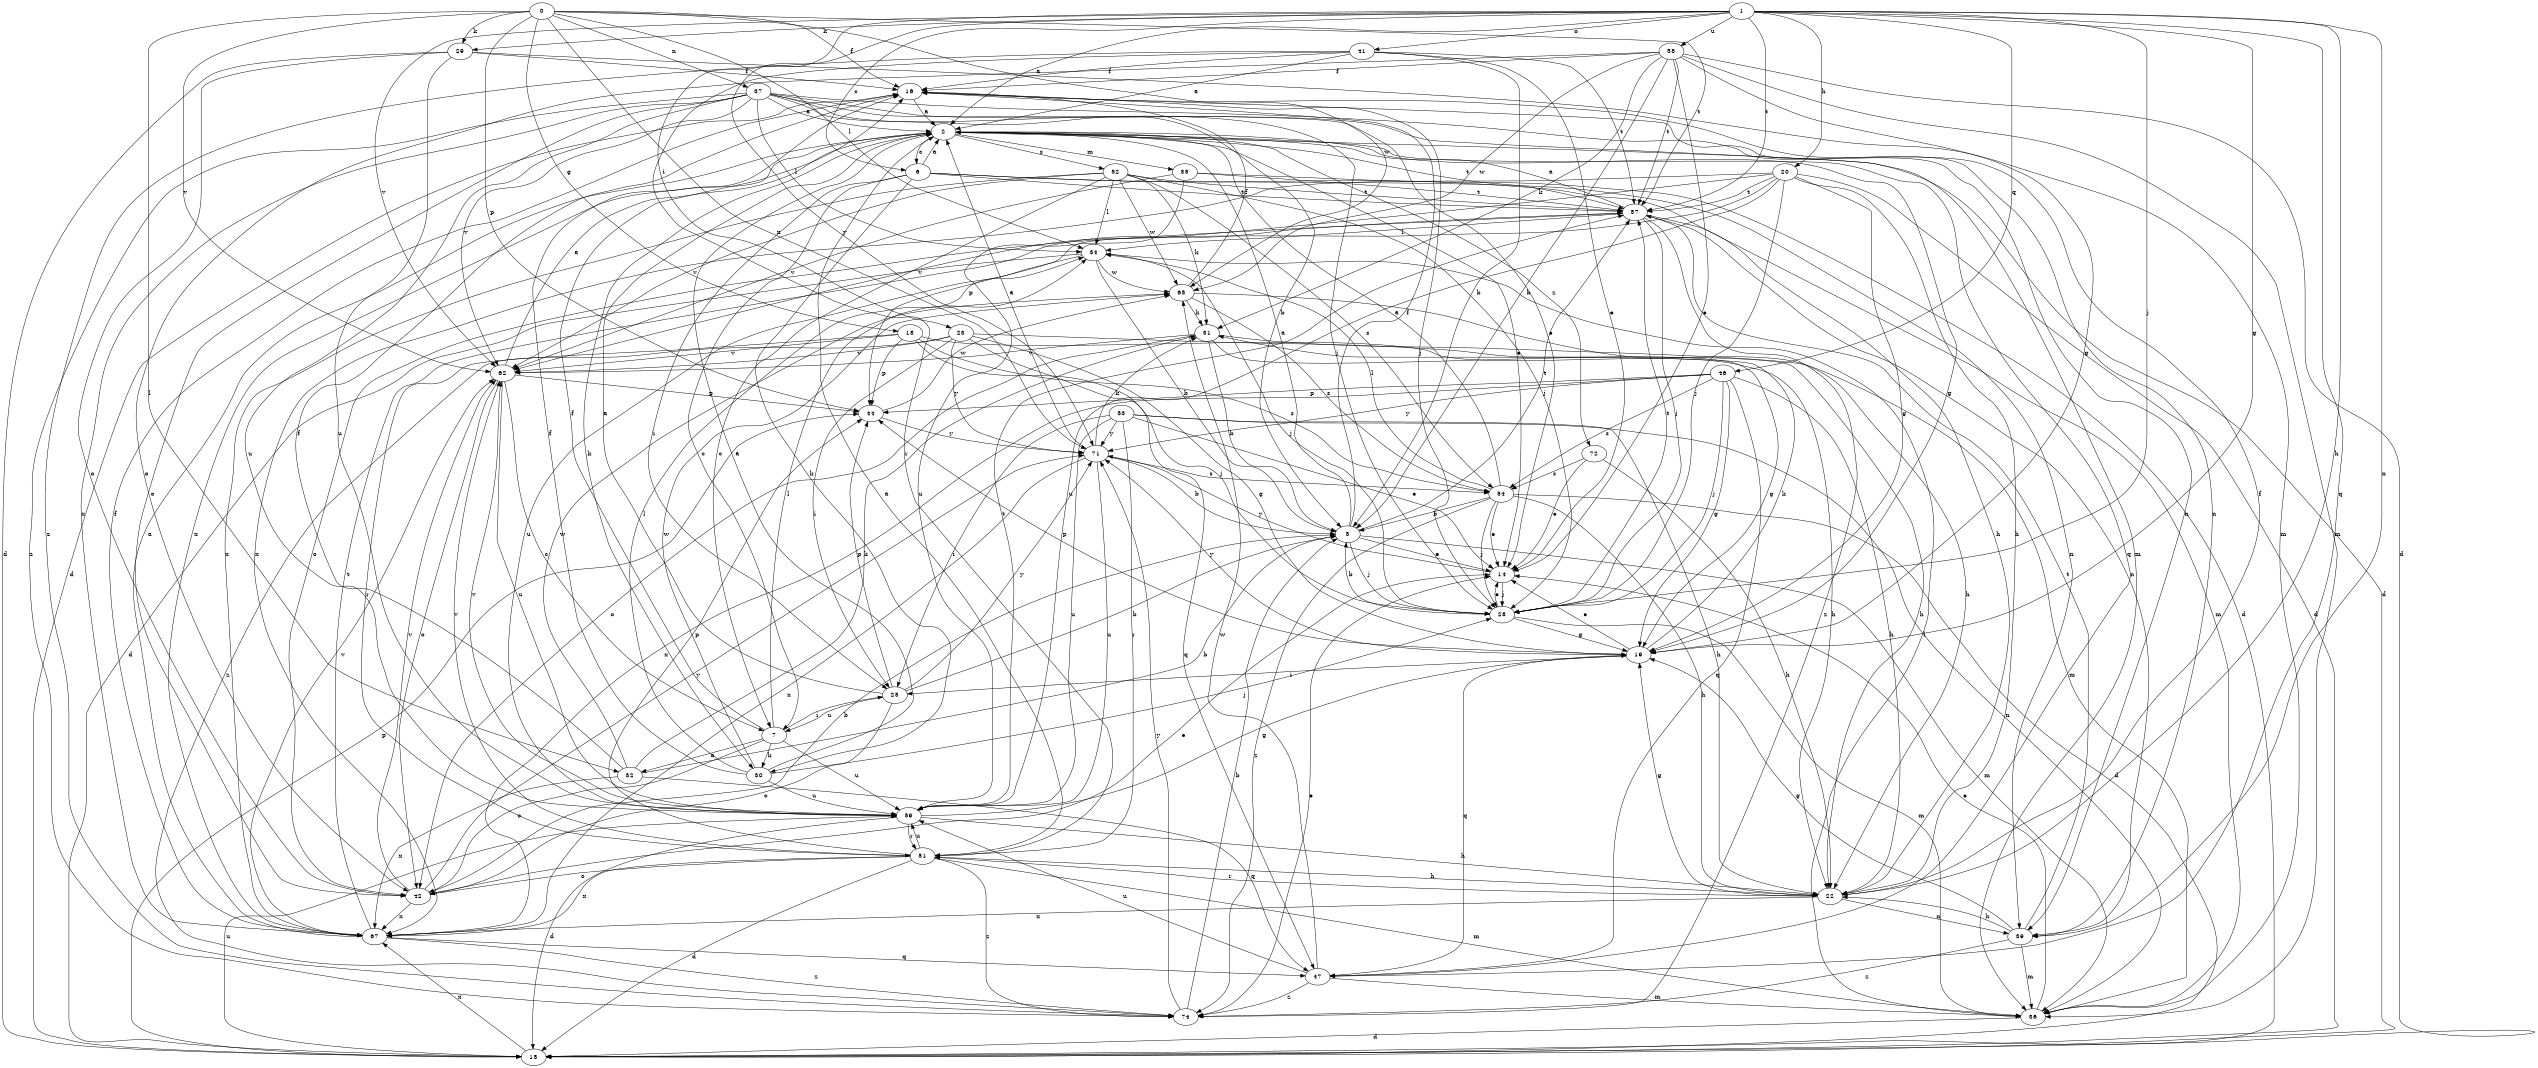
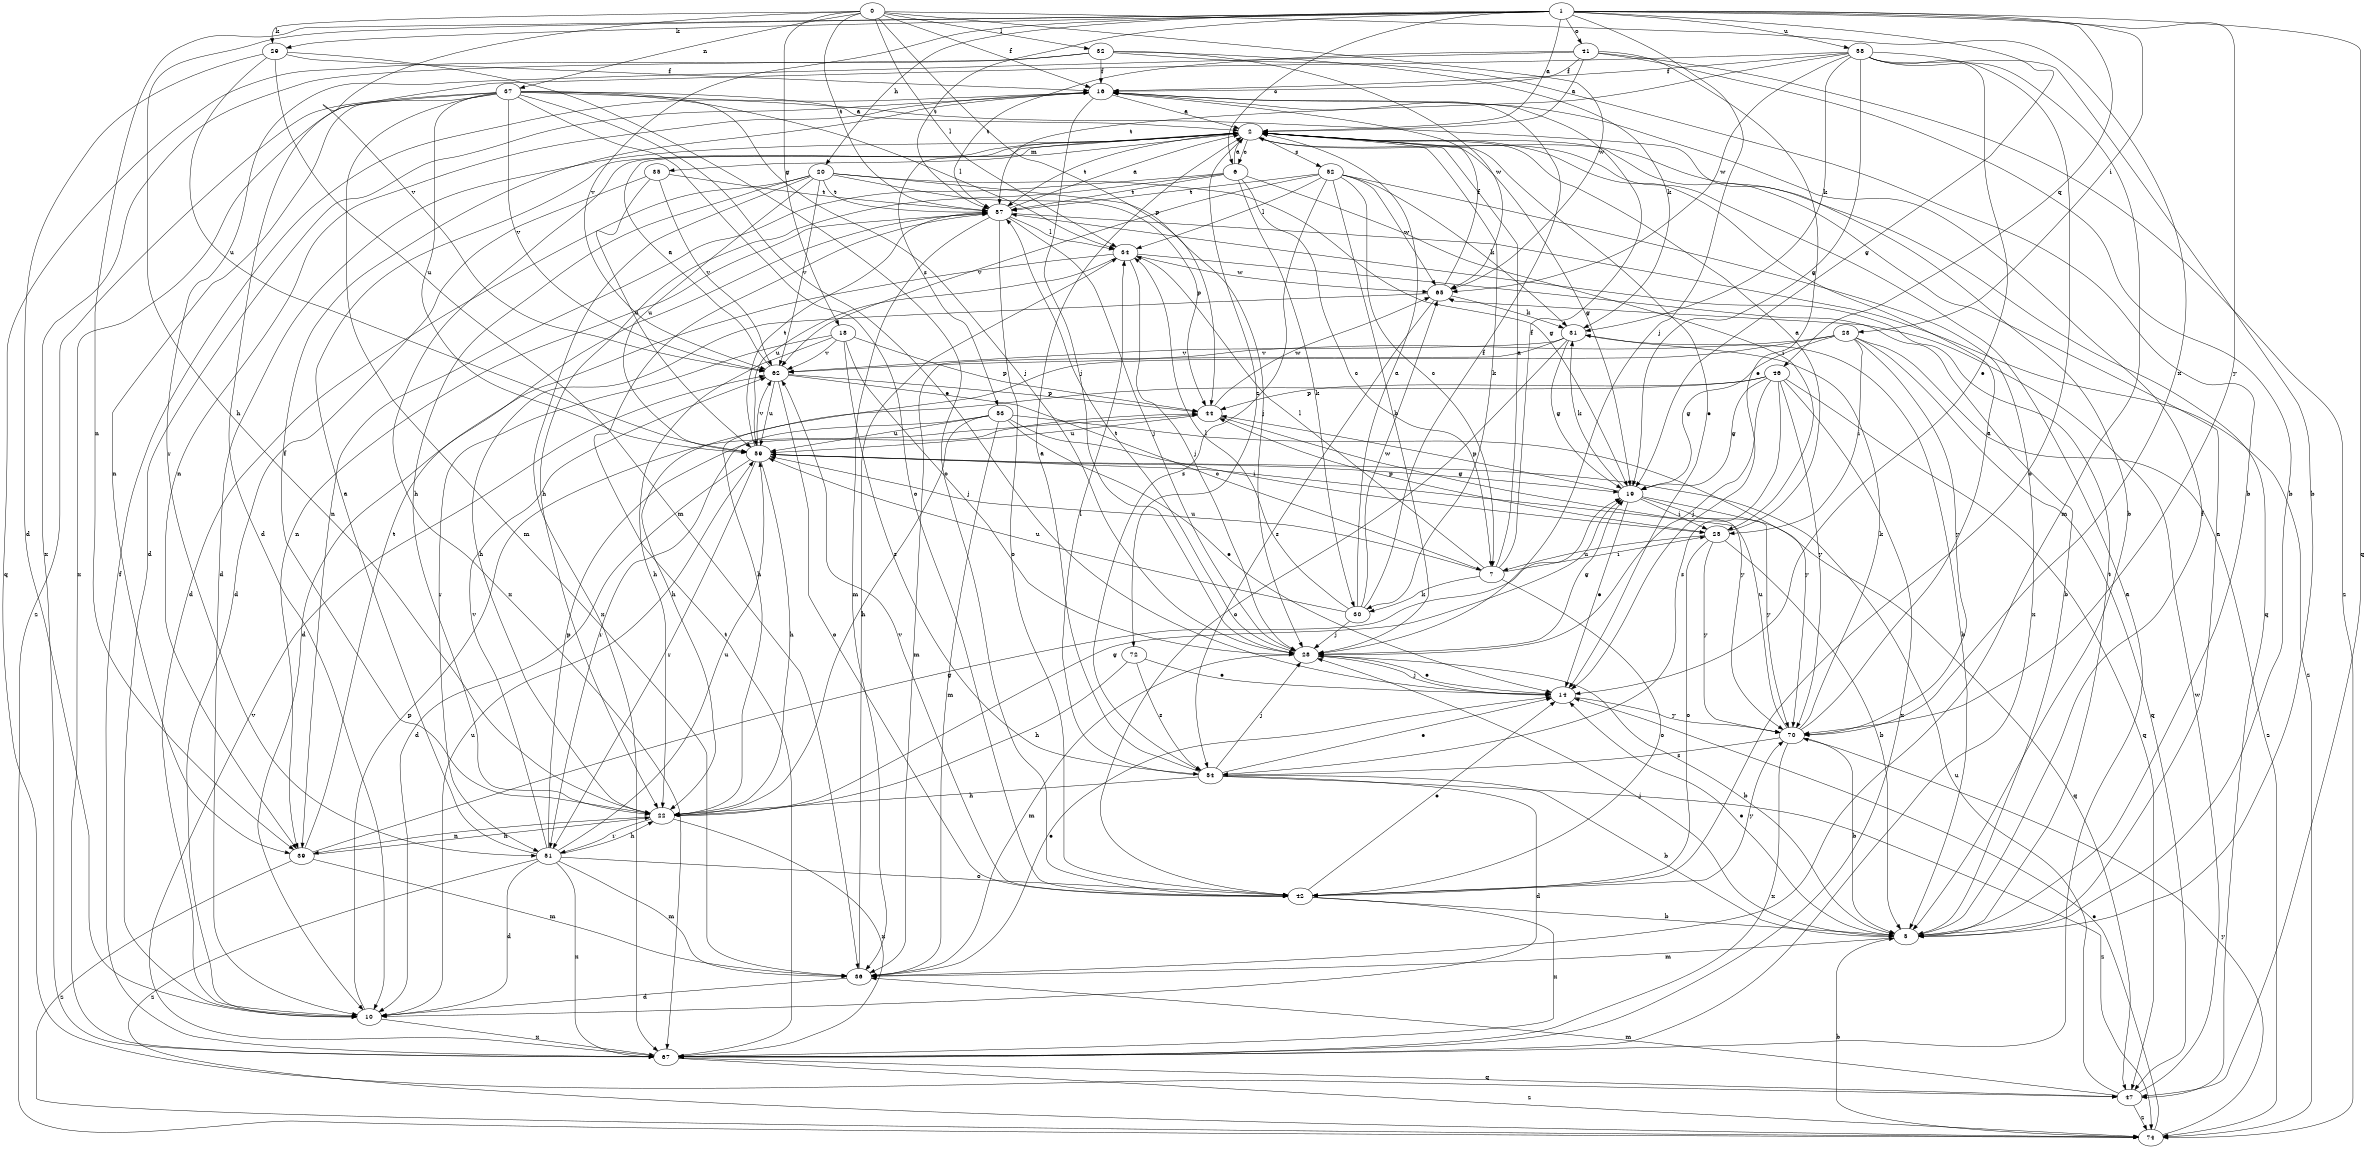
edge "2" -> "53": added, label "s"
edge "52" -> "28": label "j" -> "b"
edge "44" -> "59": added, label "u"
node "71": label "71" -> "70"
edge "53" -> "36": label "n" -> "m"
edge "7" -> "32": now "7" -> "2"
node "15": label "15" -> "10"
